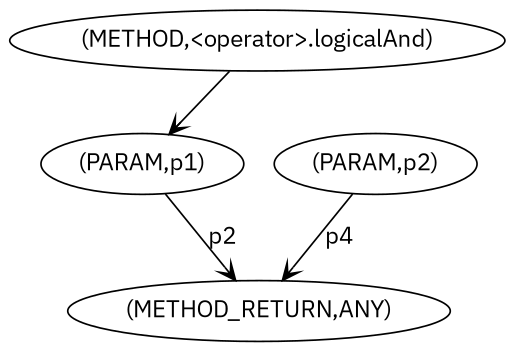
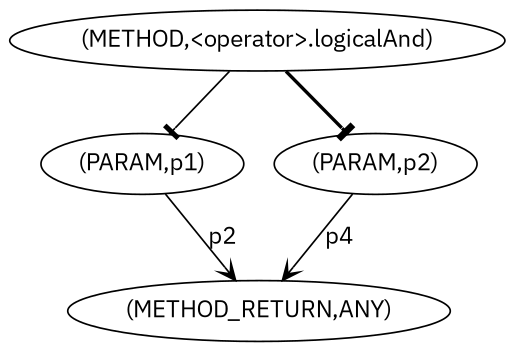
edge "(METHOD,<operator>.logicalAnd)" -> "(PARAM,p1)": arrowhead vee -> tee
edge "(METHOD,<operator>.logicalAnd)" -> "(PARAM,p2)": added
